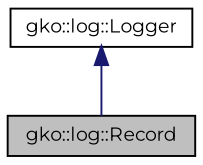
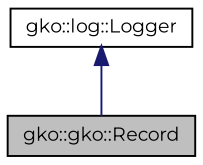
node "gko::log::Record": label "gko::log::Record" -> "gko::gko::Record"
